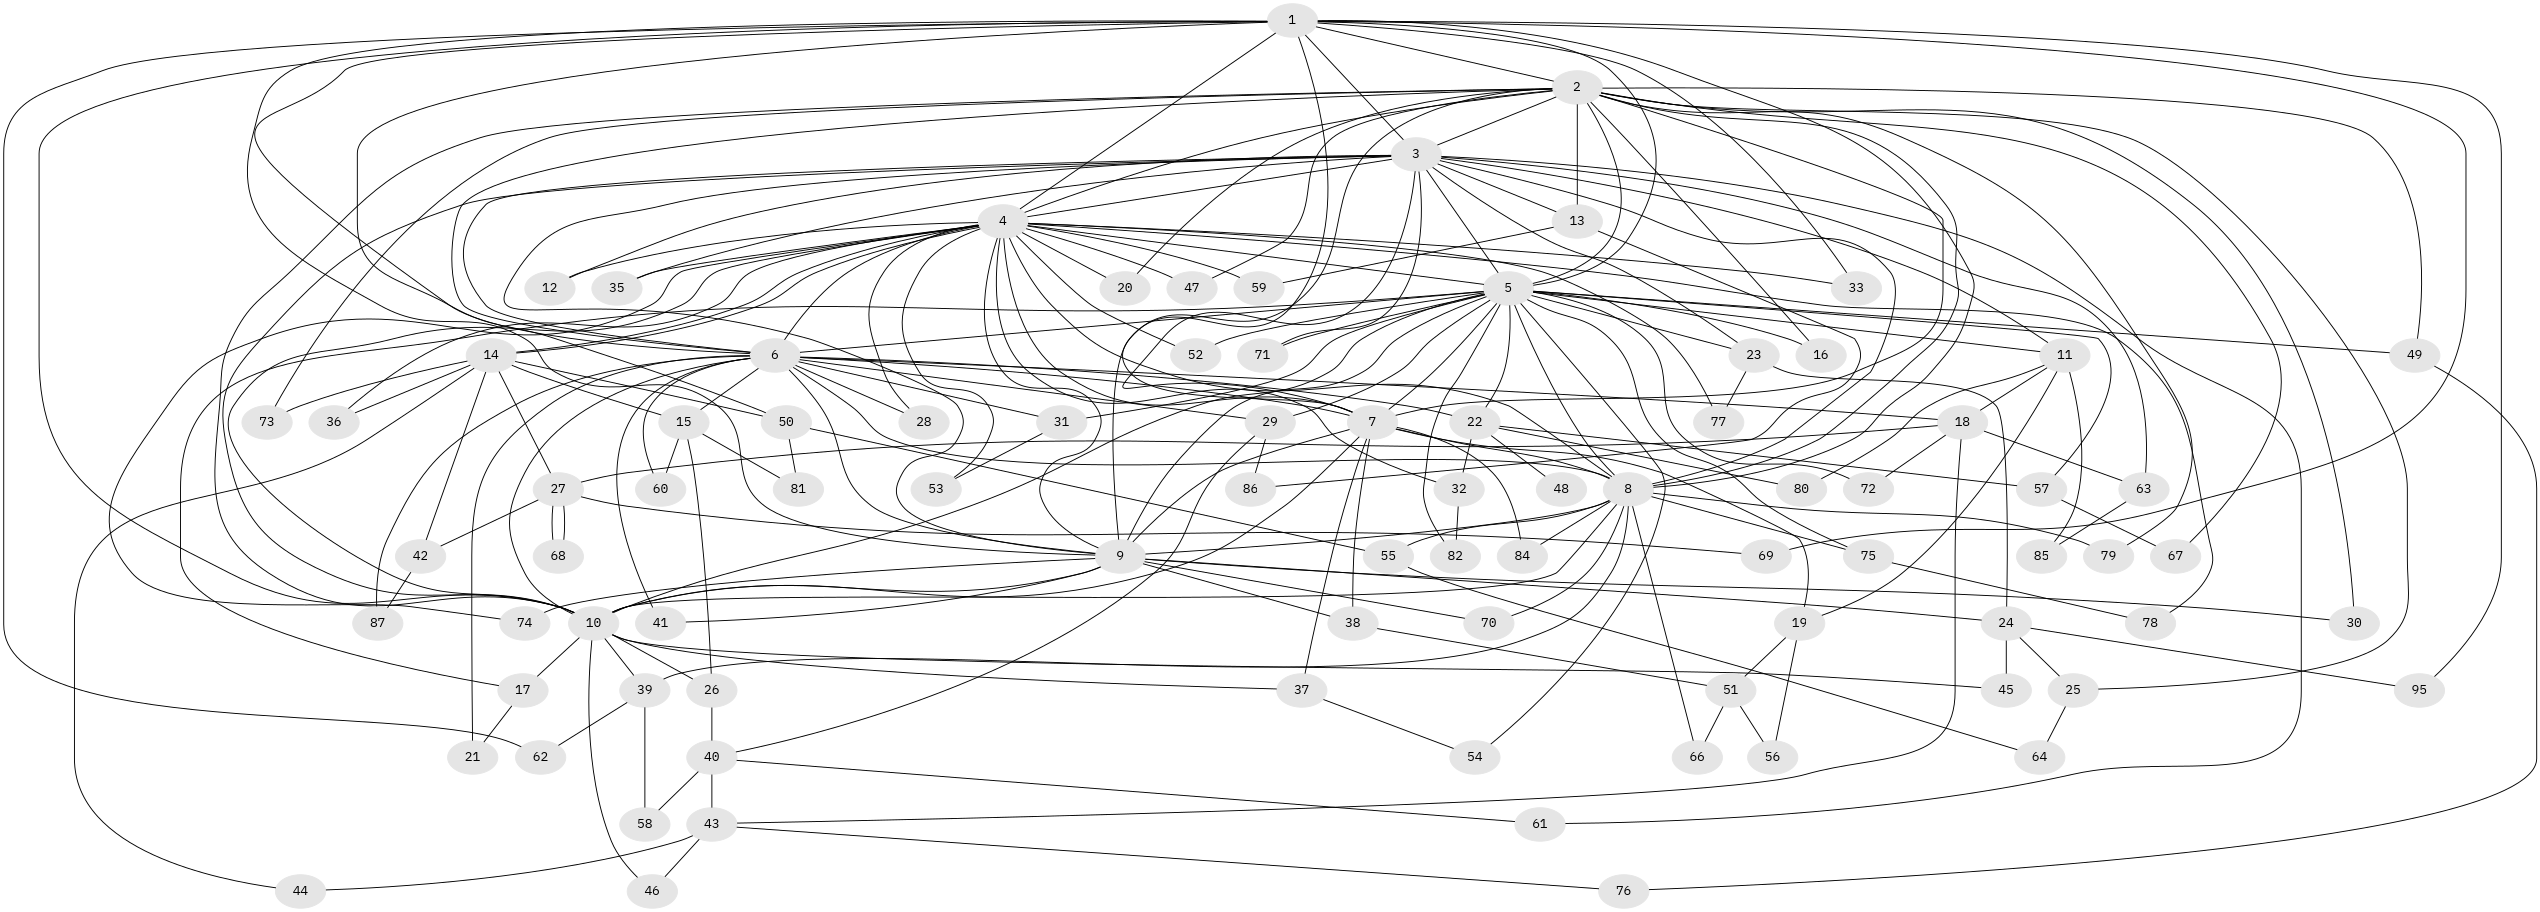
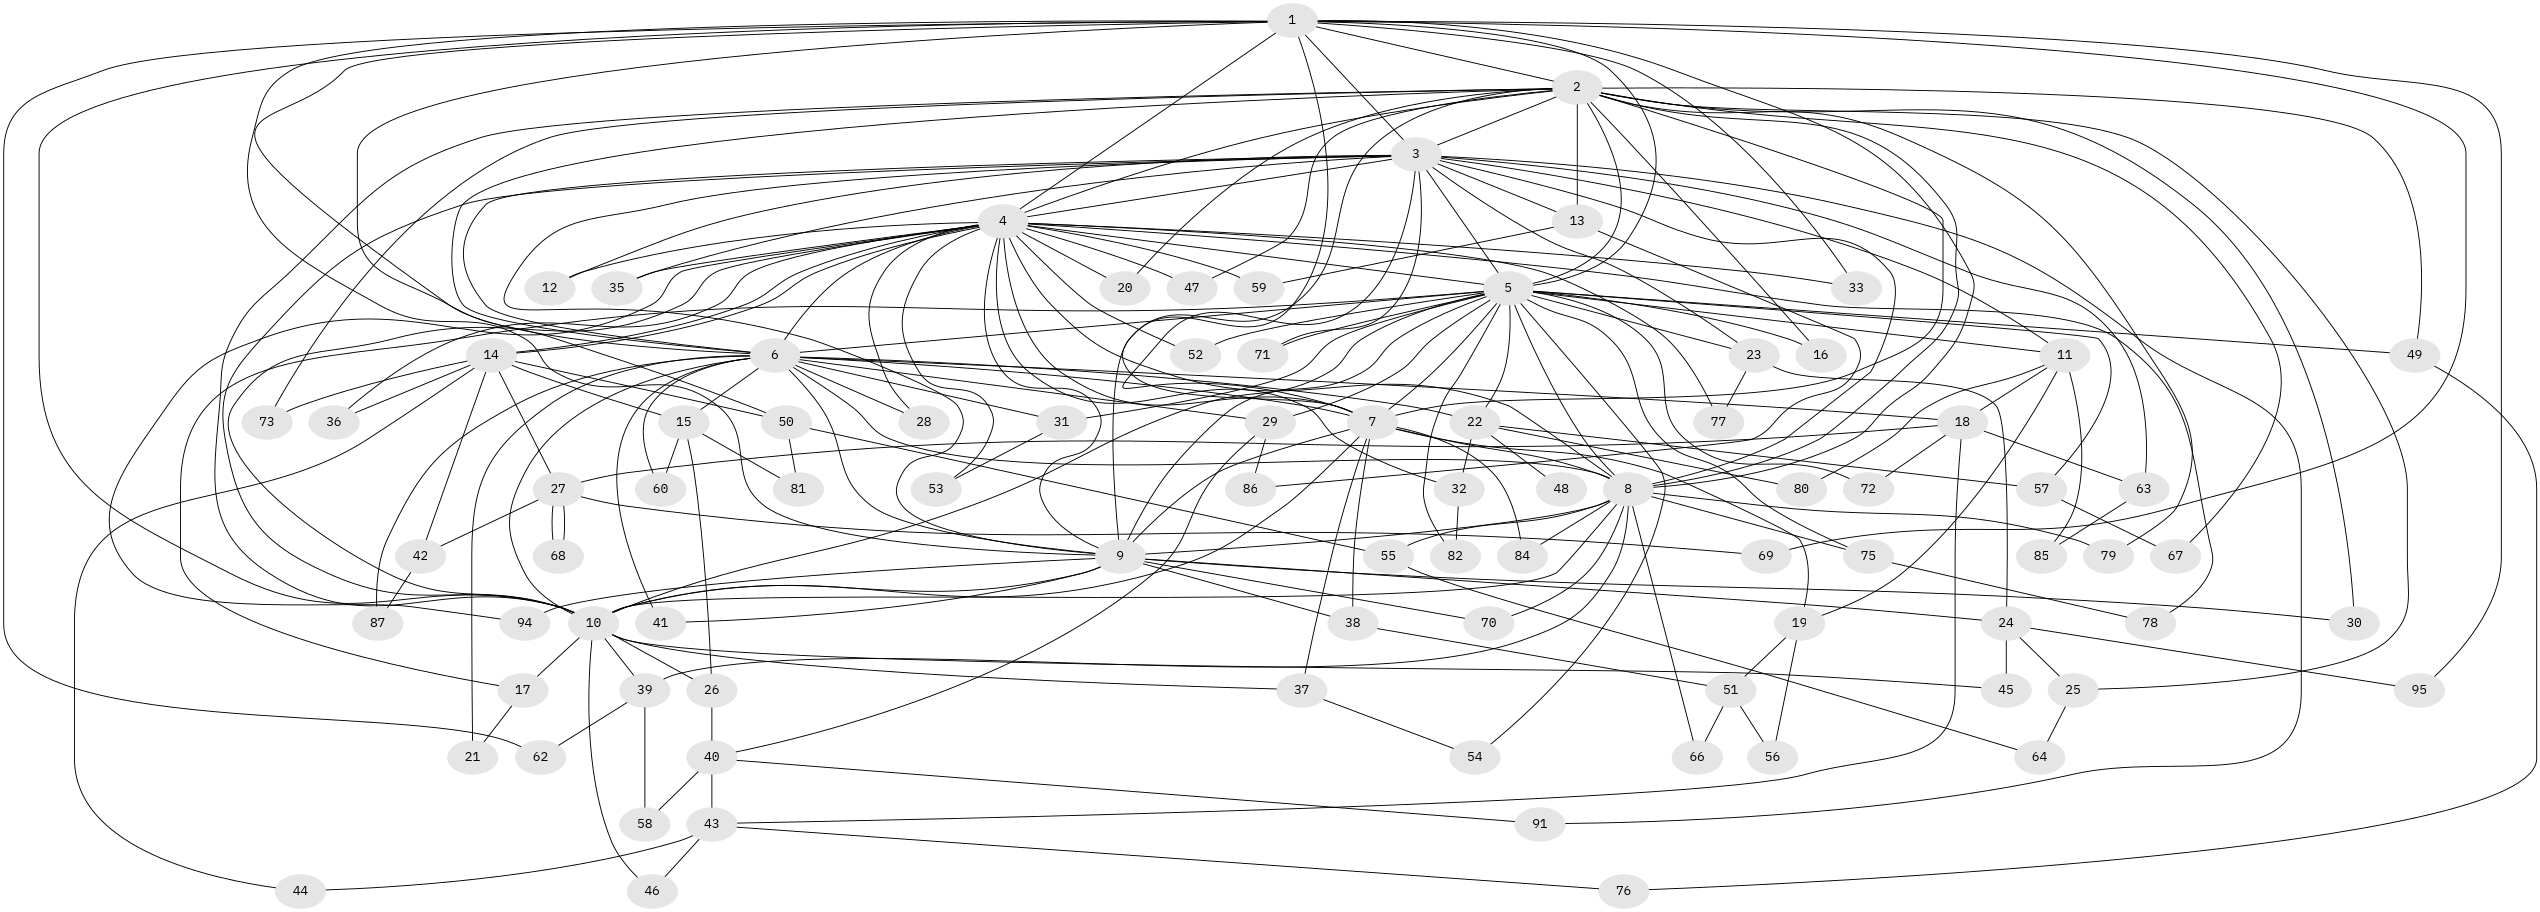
node "74": label "74" -> "94"
node "61": label "61" -> "91"
